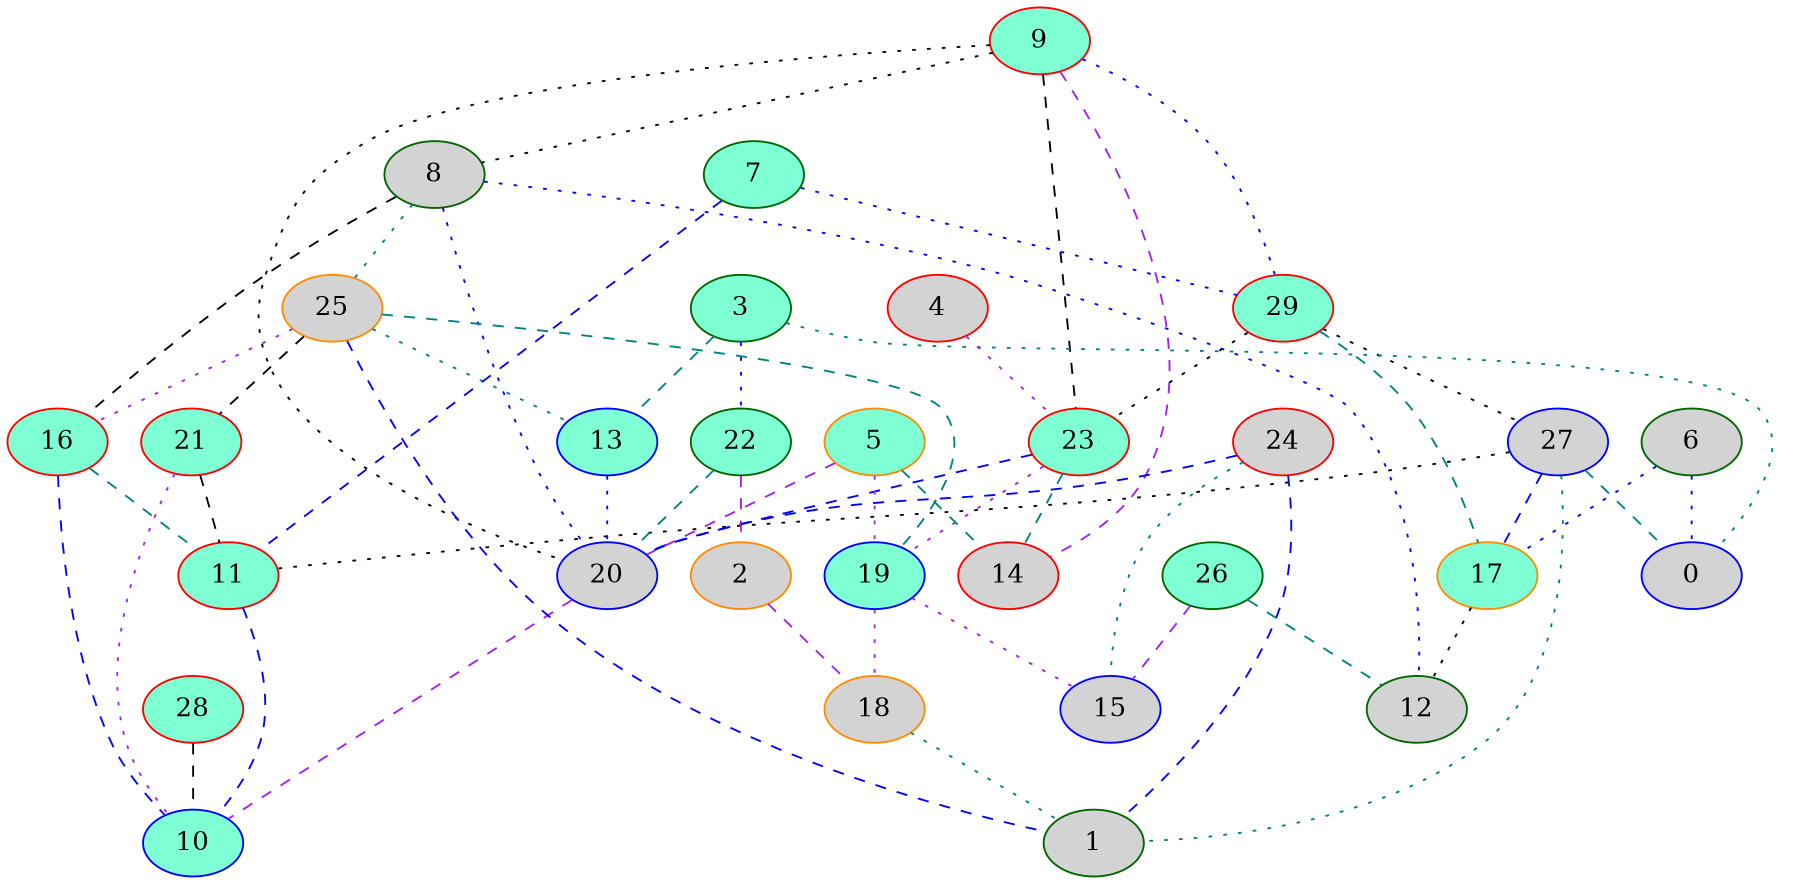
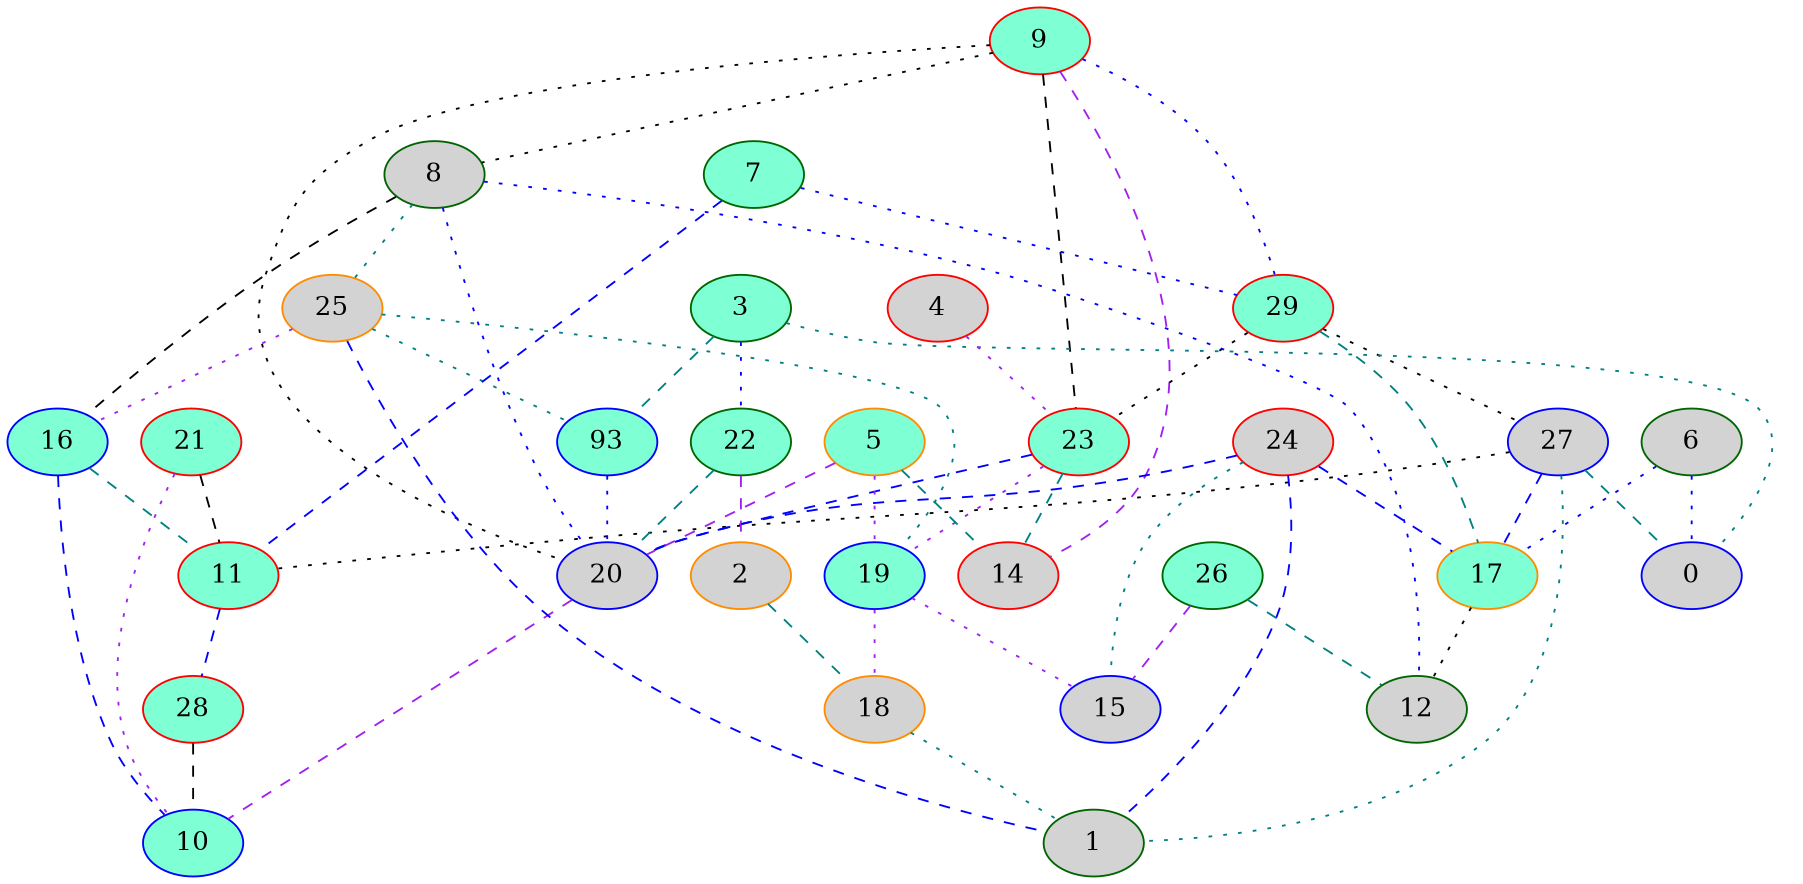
edge "25" -- "19": style dashed -> dotted
edge "25" -- "21": removed
node "16": color red -> blue
node "13": label "13" -> "93"
edge "24" -- "17": added
edge "2" -- "18": color purple -> teal
edge "11" -- "10": now "11" -- "28"
